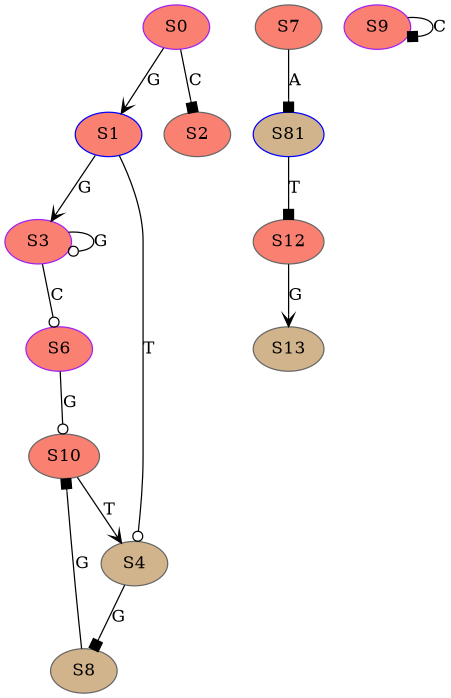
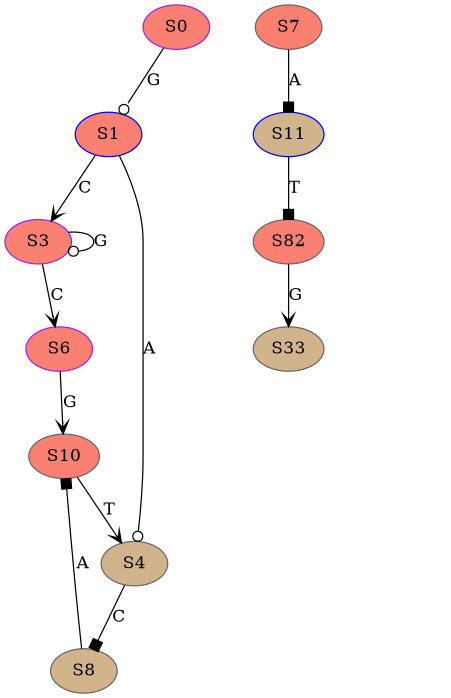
node "S9": removed
edge "S0" -> "S1": arrowhead vee -> odot
node "S2": removed
node "S81": label "S81" -> "S11"
edge "S1" -> "S3": label "G" -> "C"
node "S12": label "S12" -> "S82"
edge "S3" -> "S6": arrowhead odot -> vee
edge "S1" -> "S4": label "T" -> "A"
node "S13": label "S13" -> "S33"
edge "S6" -> "S10": arrowhead odot -> vee
edge "S8" -> "S10": label "G" -> "A"
edge "S4" -> "S8": label "G" -> "C"
